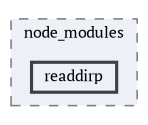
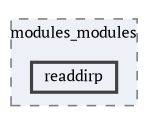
cluster "node_modules": label "node_modules" -> "modules_modules"
